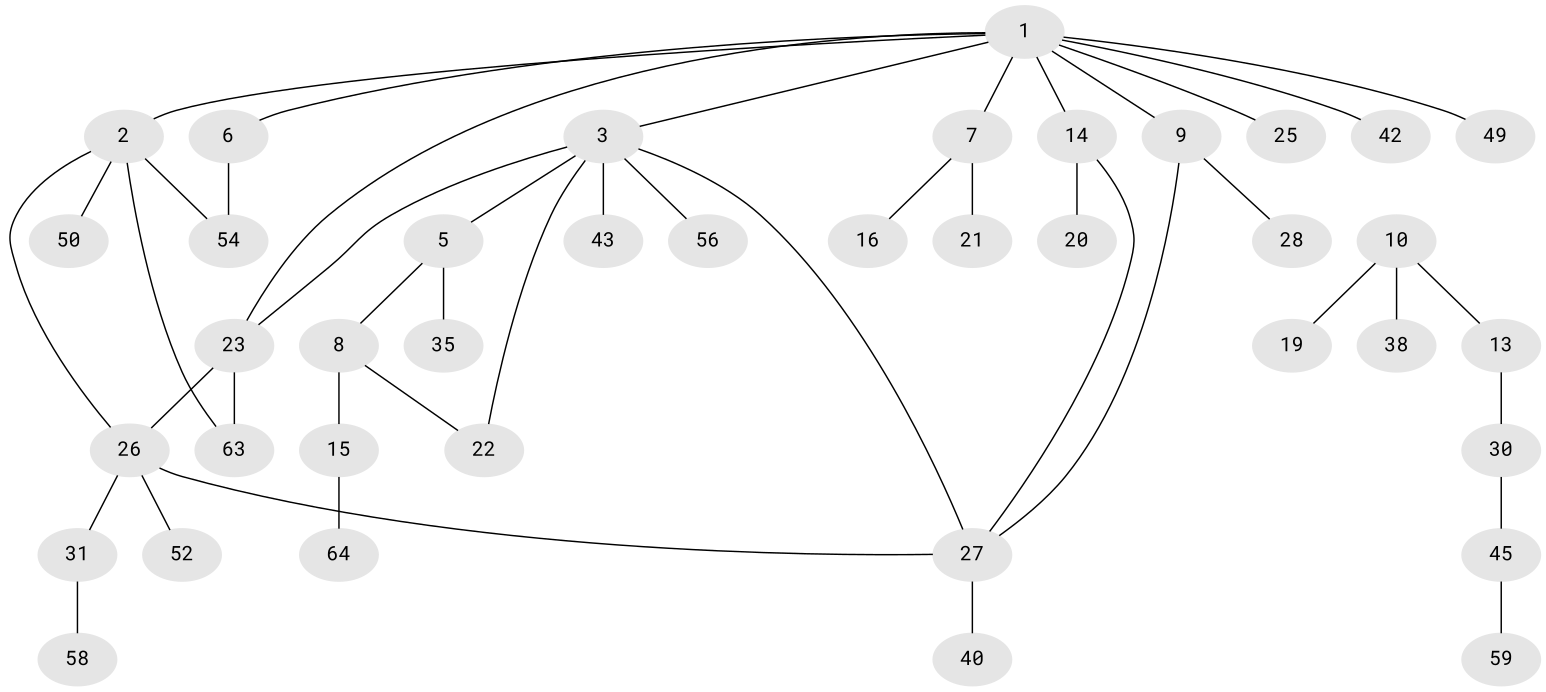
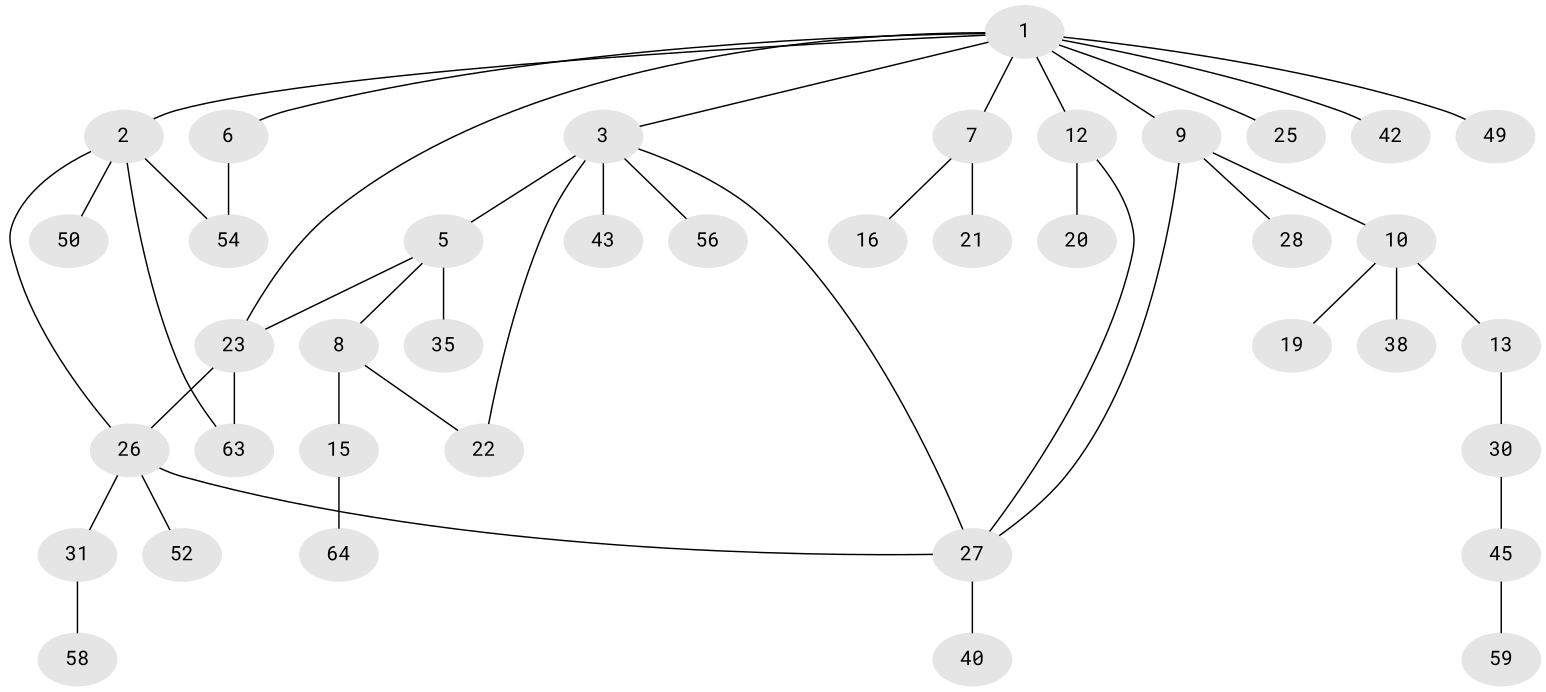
node "14": label "14" -> "12"
edge "9" -- "10": added
edge "3" -- "23": now "5" -- "23"
